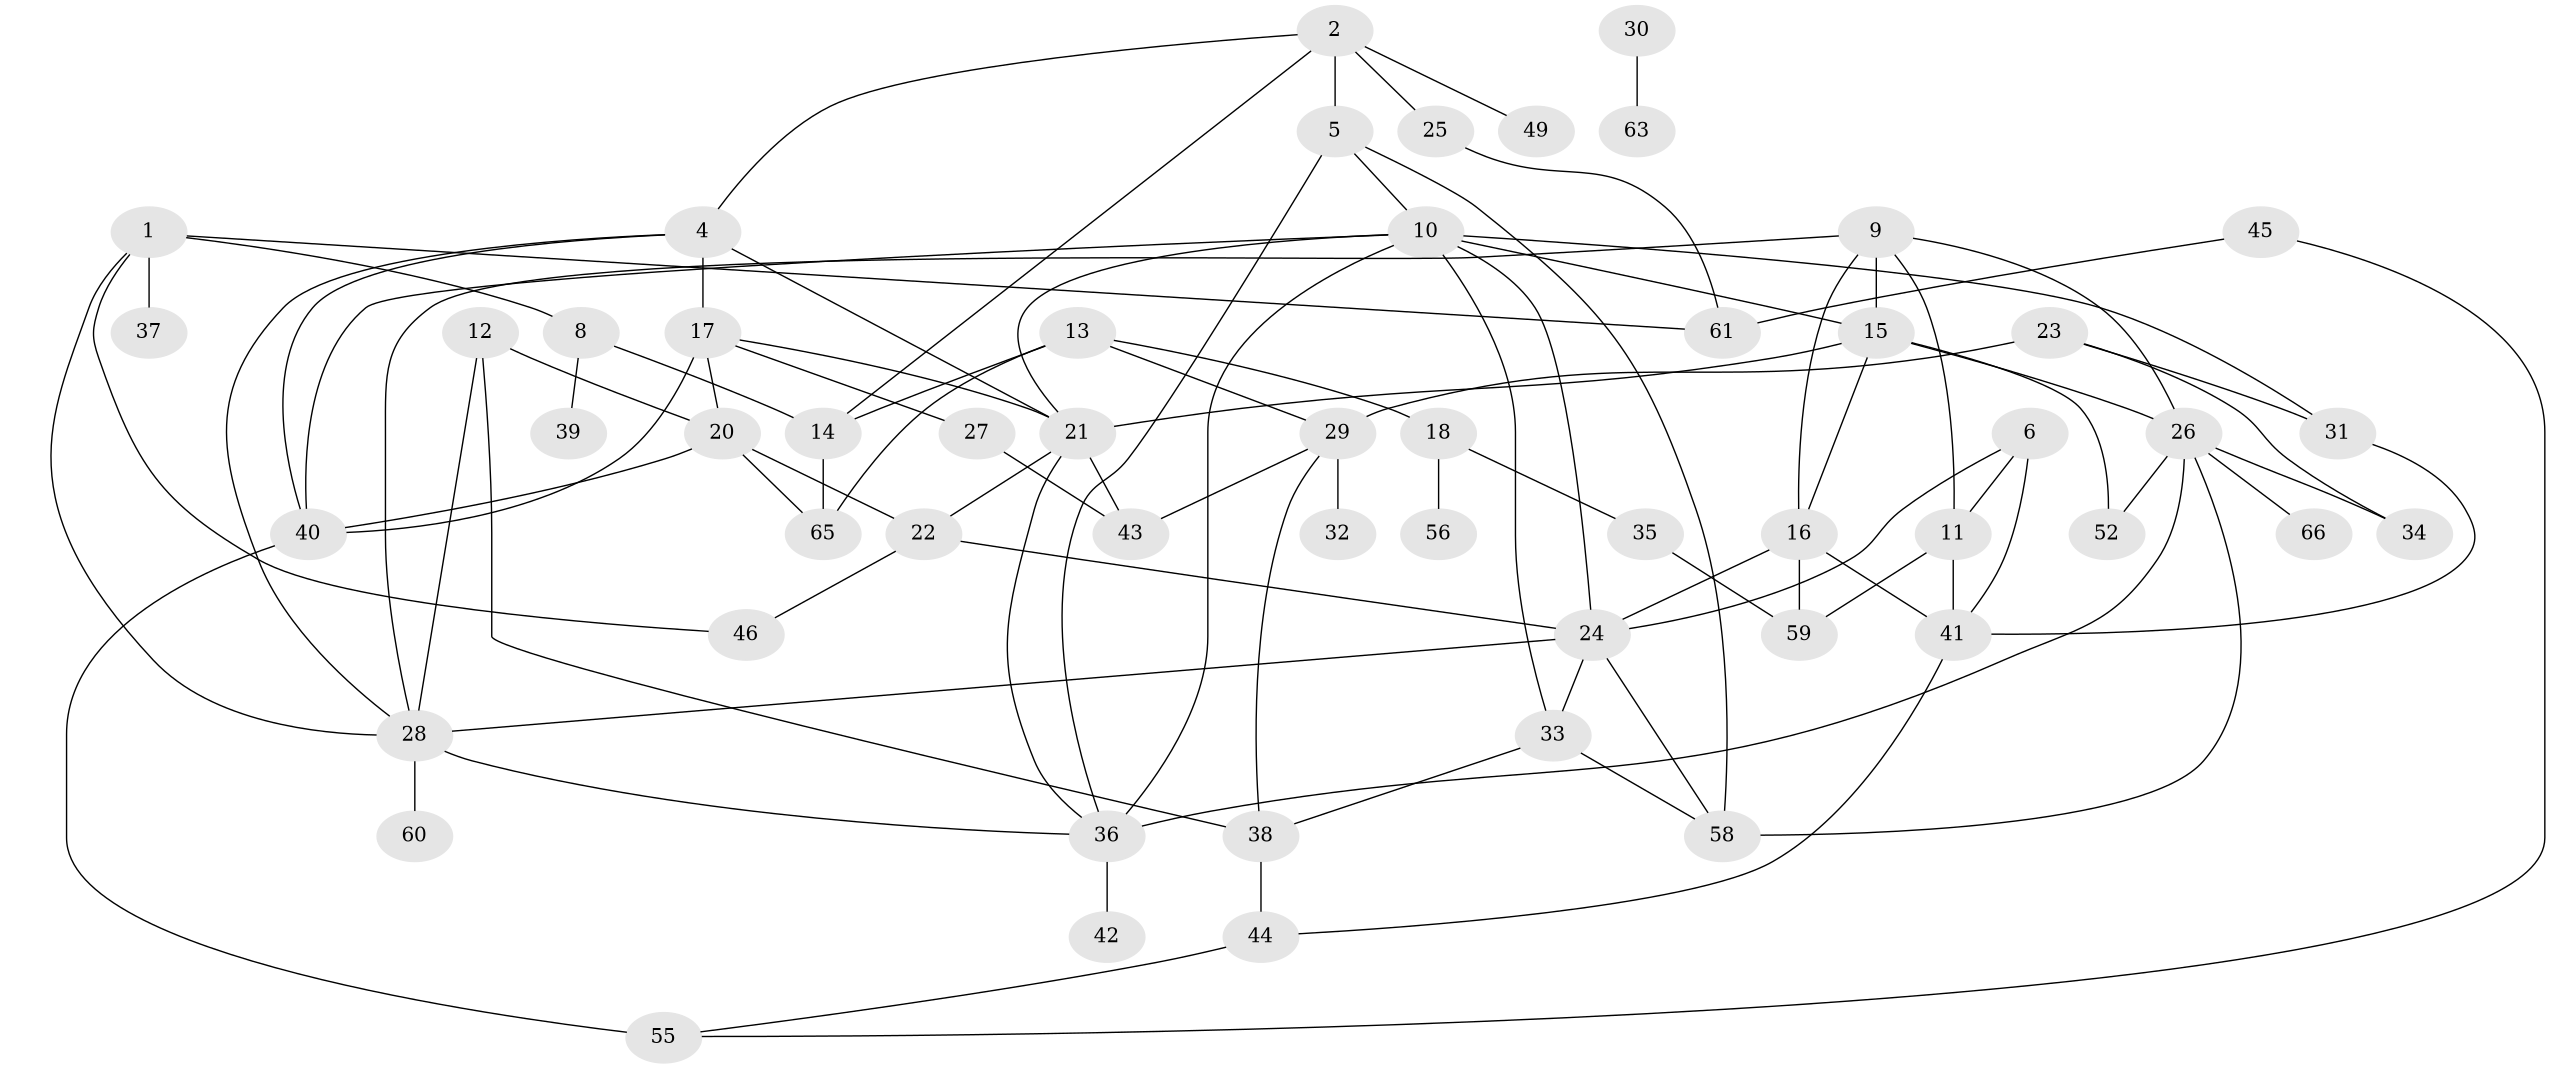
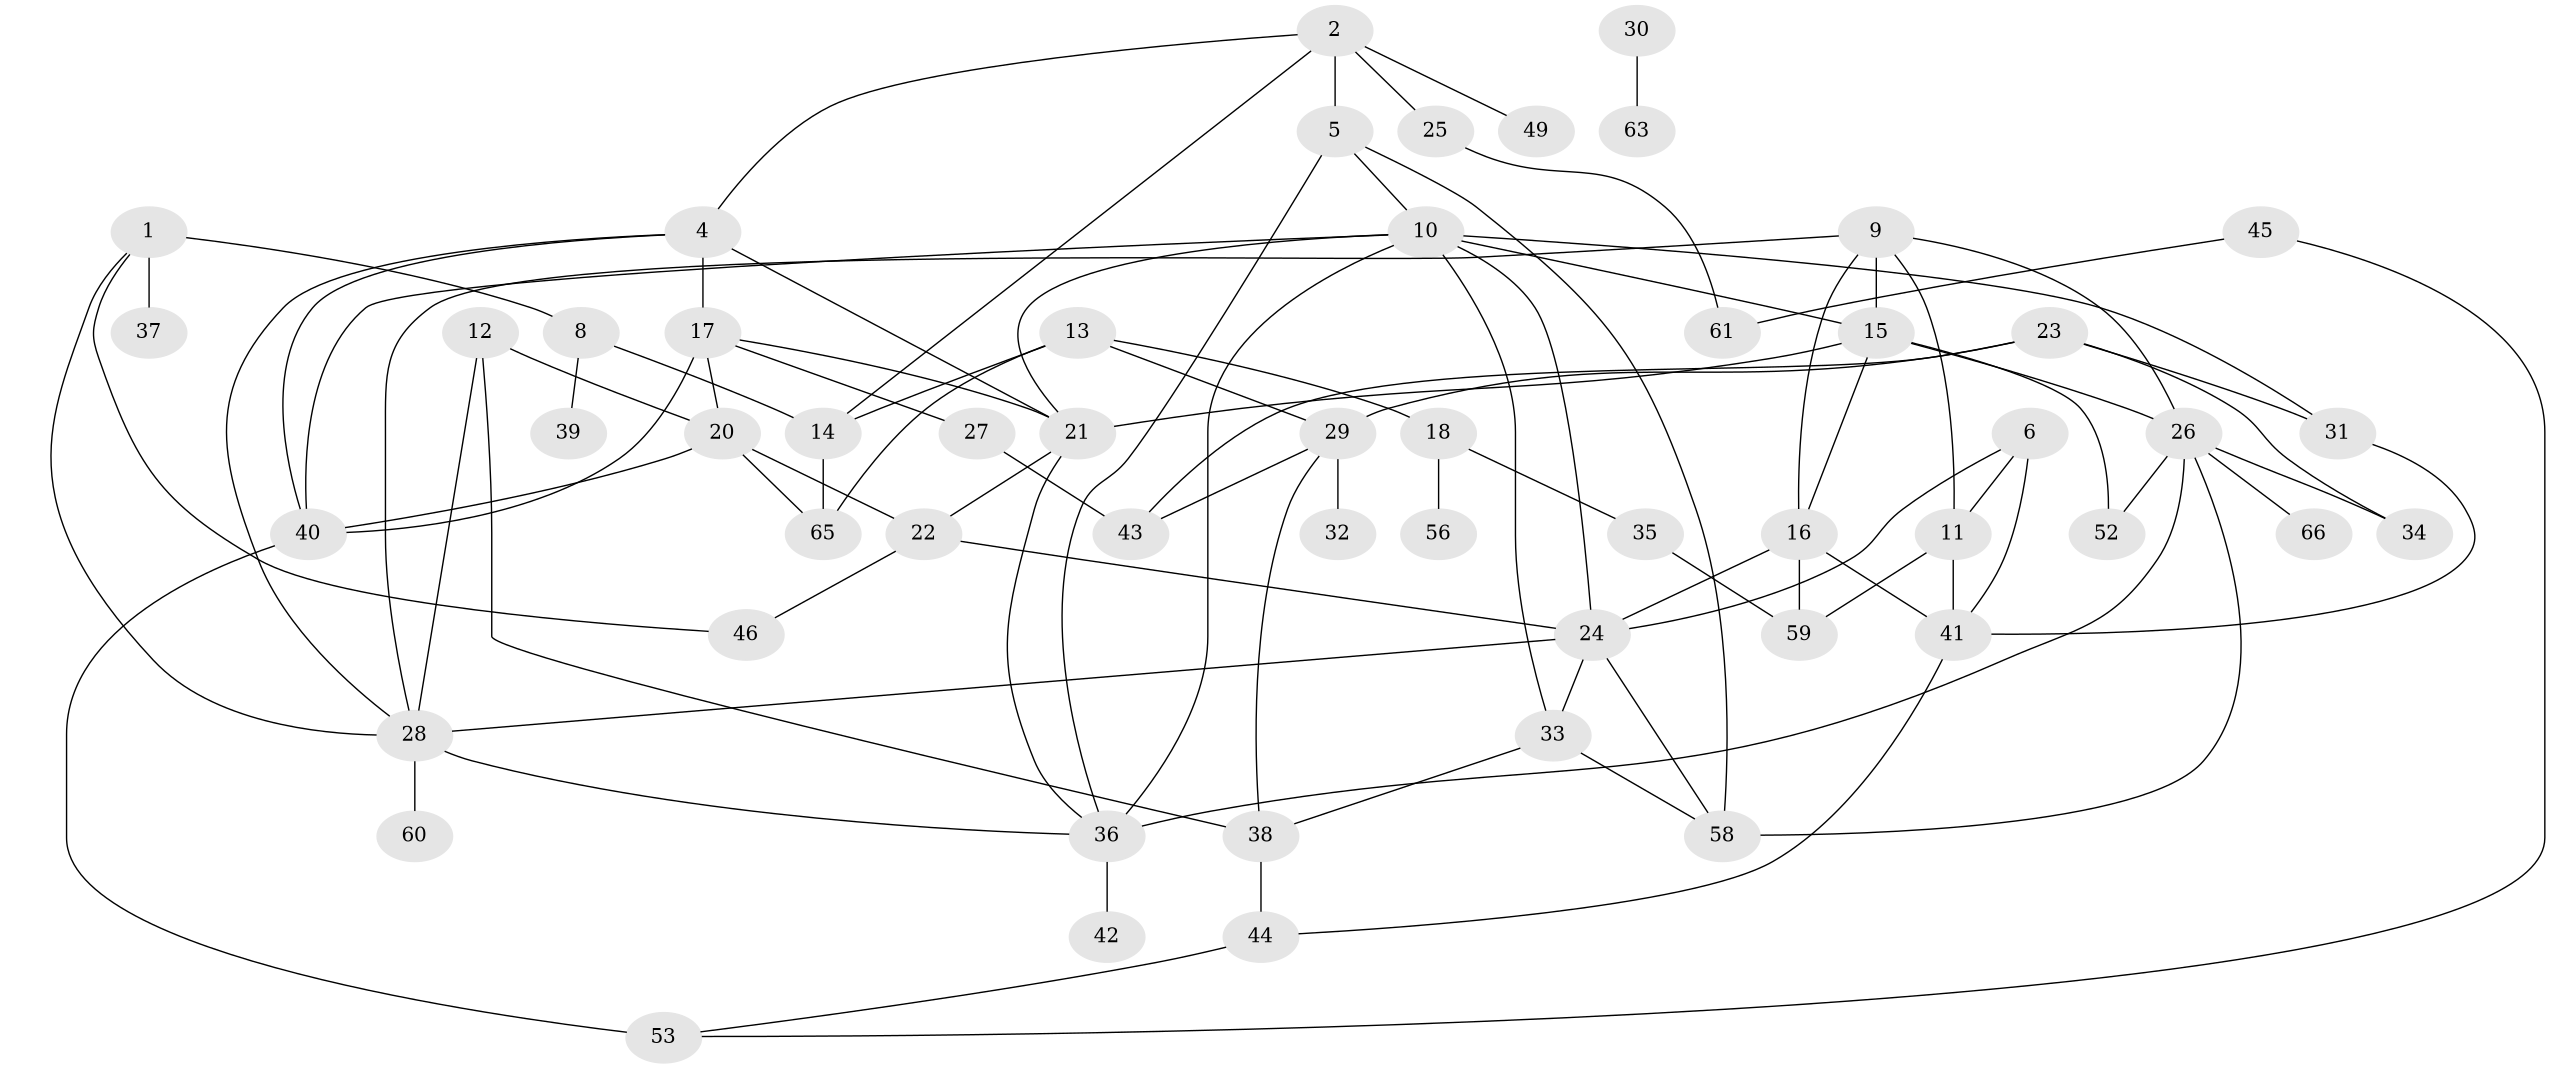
edge "1" -- "61": removed
edge "21" -- "43": now "23" -- "43"
node "55": label "55" -> "53"
